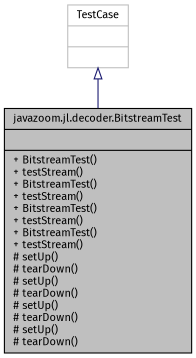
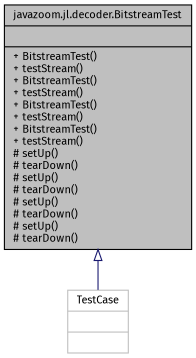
edge "javazoom.jl.decoder.BitstreamTest" -> "TestCase": reversed
